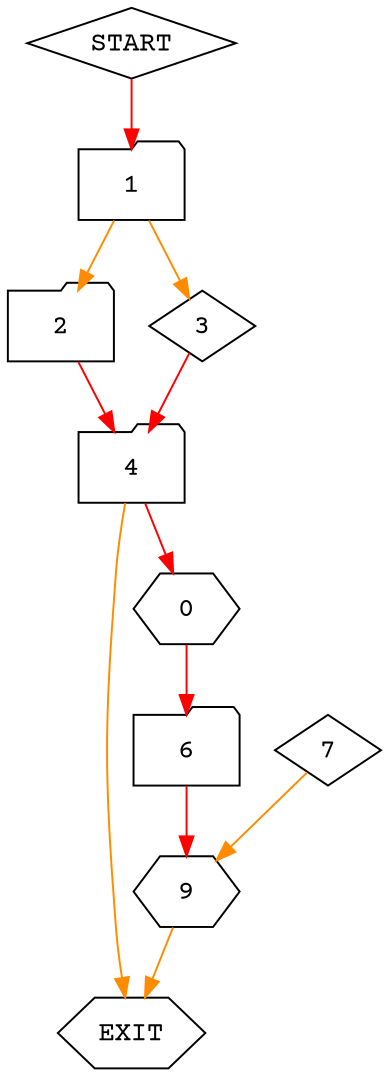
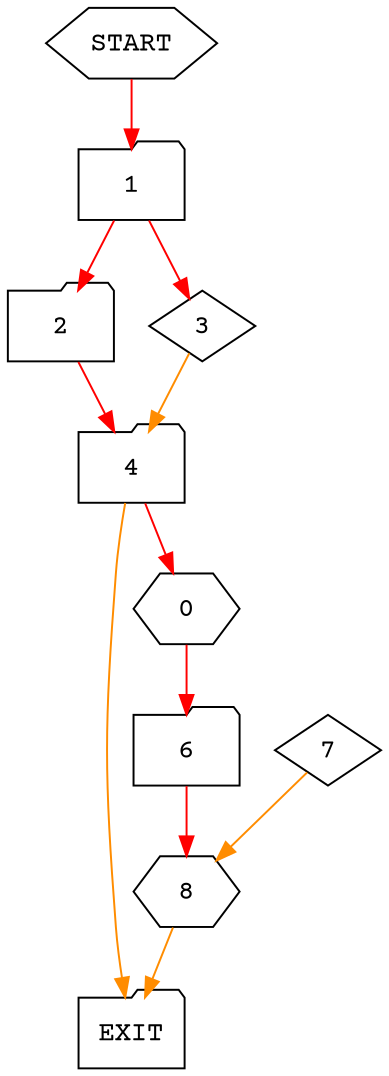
node "START": shape diamond -> hexagon
edge "1" -> "2": color darkorange -> red
edge "1" -> "3": color darkorange -> red
edge "3" -> "4": color red -> darkorange
node "9": label "9" -> "8"
node "EXIT": shape hexagon -> folder
